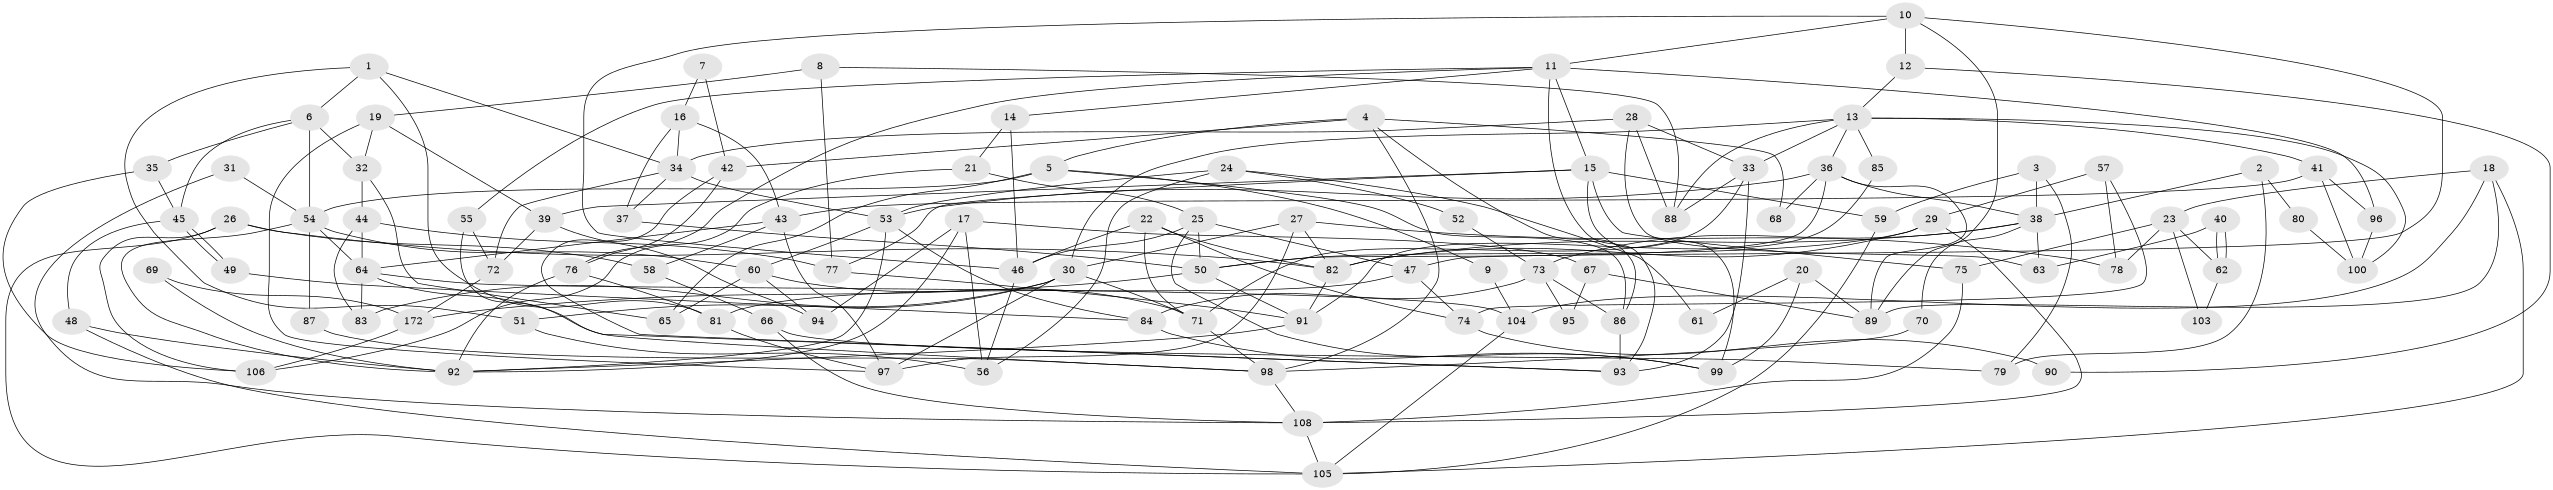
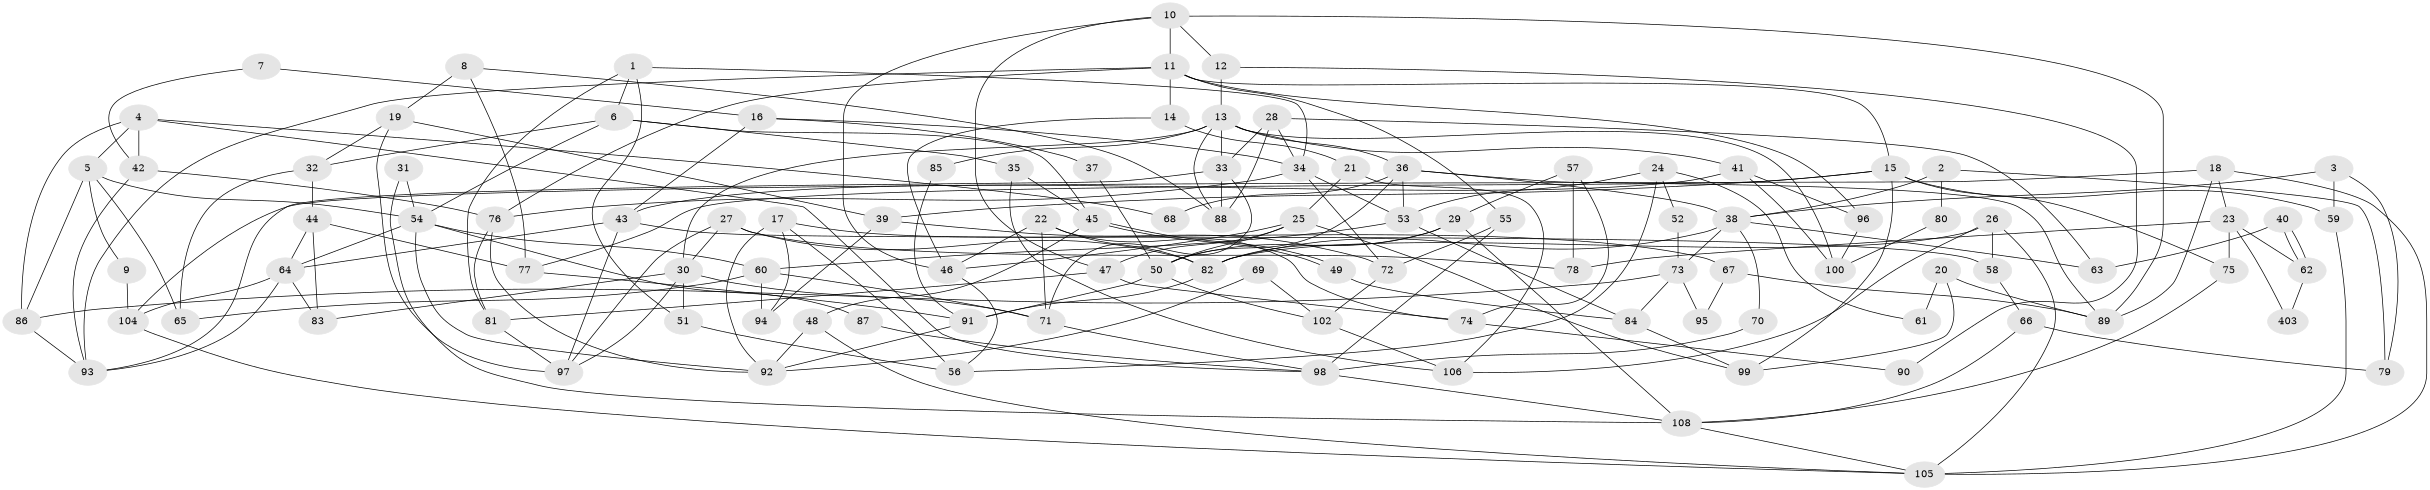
edge "34" -- "37": now "34" -- "76"
node "172": label "172" -> "102"
node "103": label "103" -> "403"
edge "53" -- "92": removed
